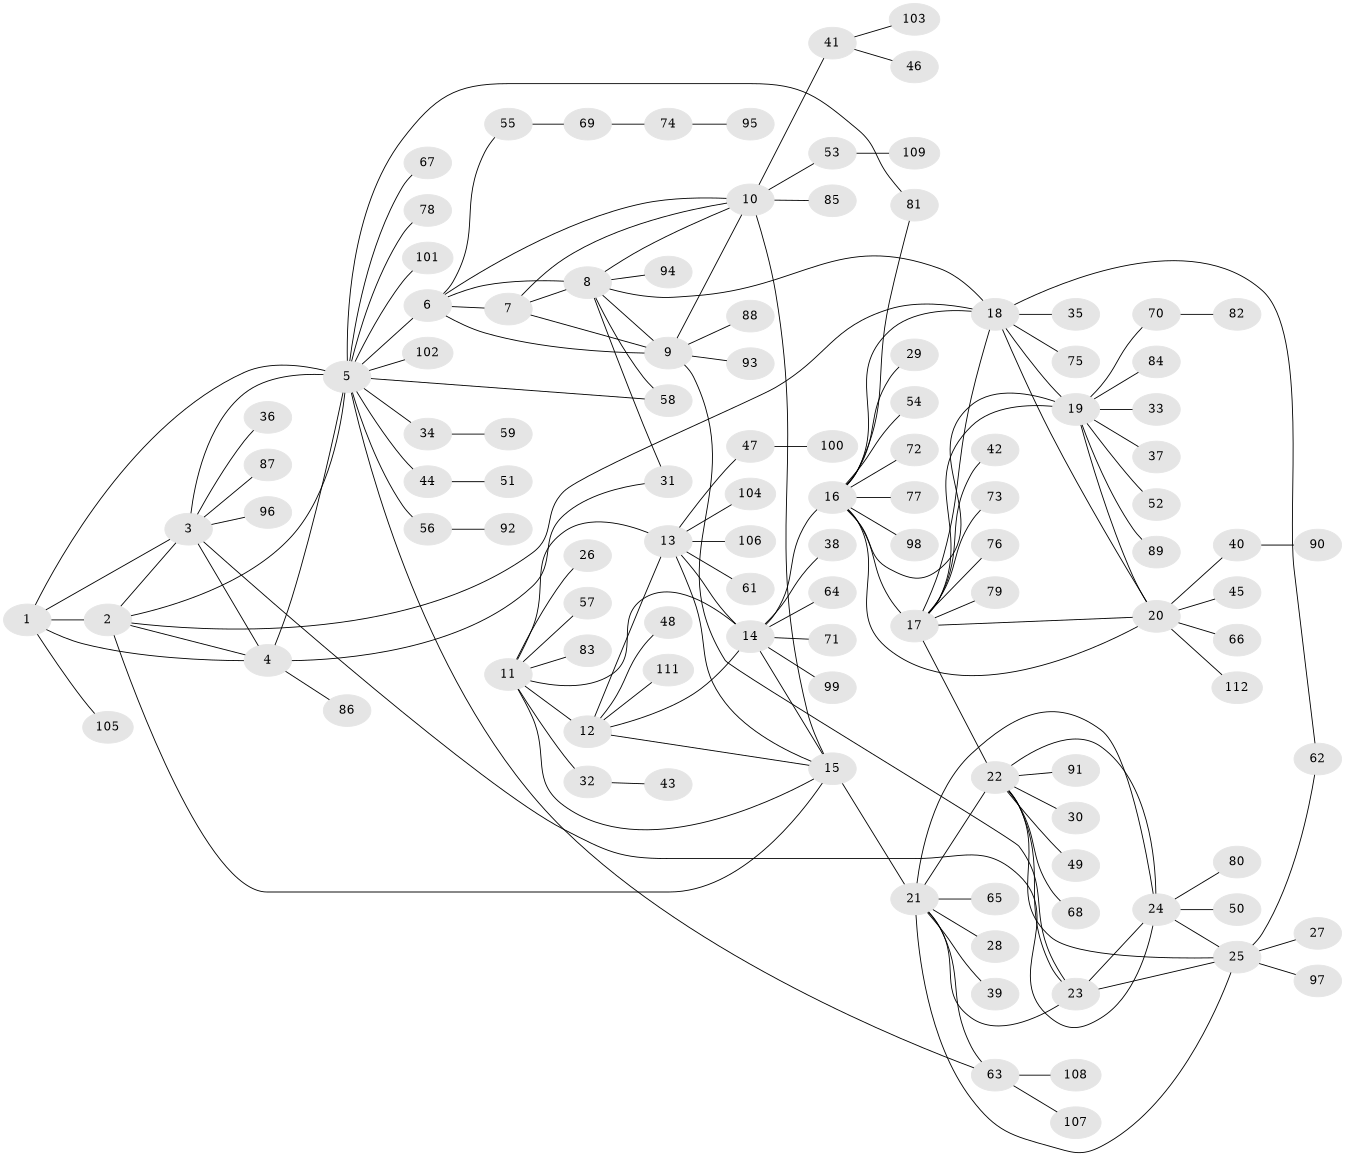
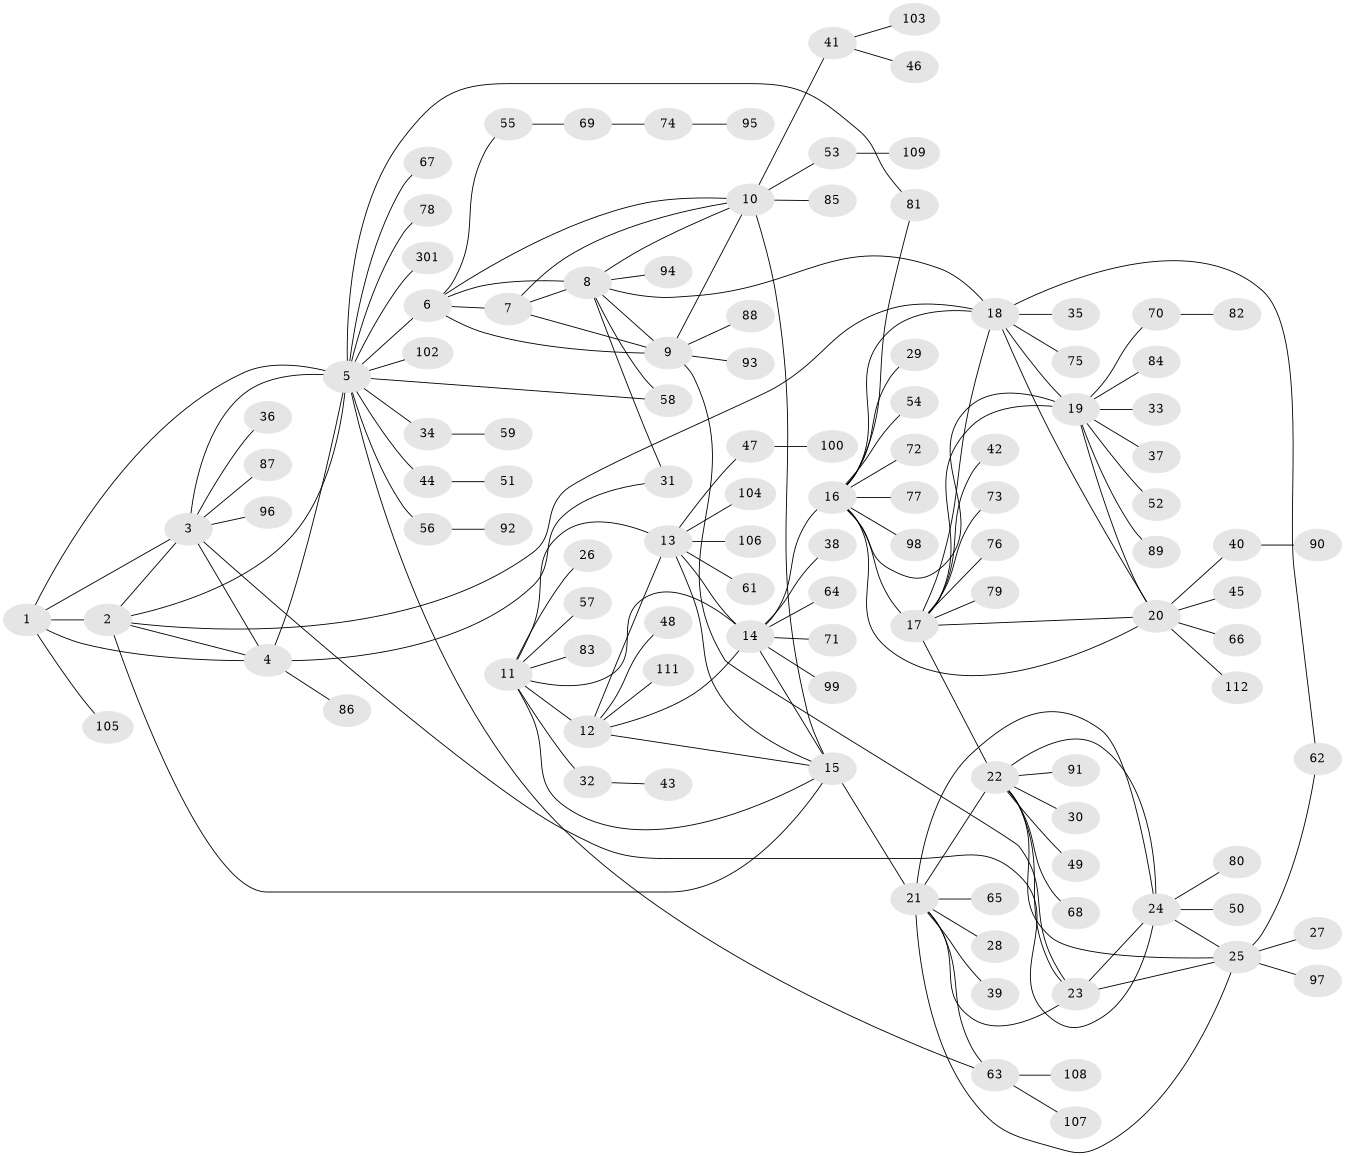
node "101": label "101" -> "301"
